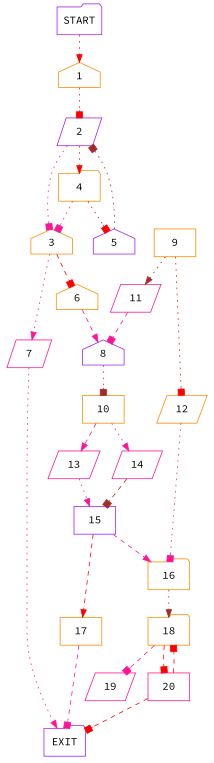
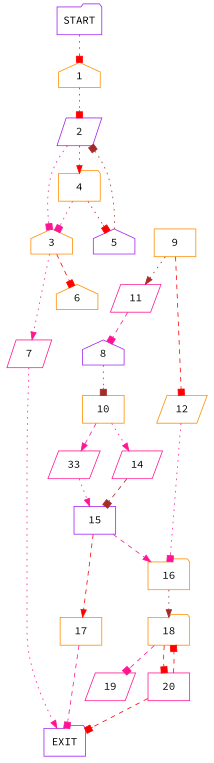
edge "START" -> "1": arrowhead normal -> box
edge "6" -> "8": removed
edge "9" -> "12": style dotted -> dashed
node "13": label "13" -> "33"
